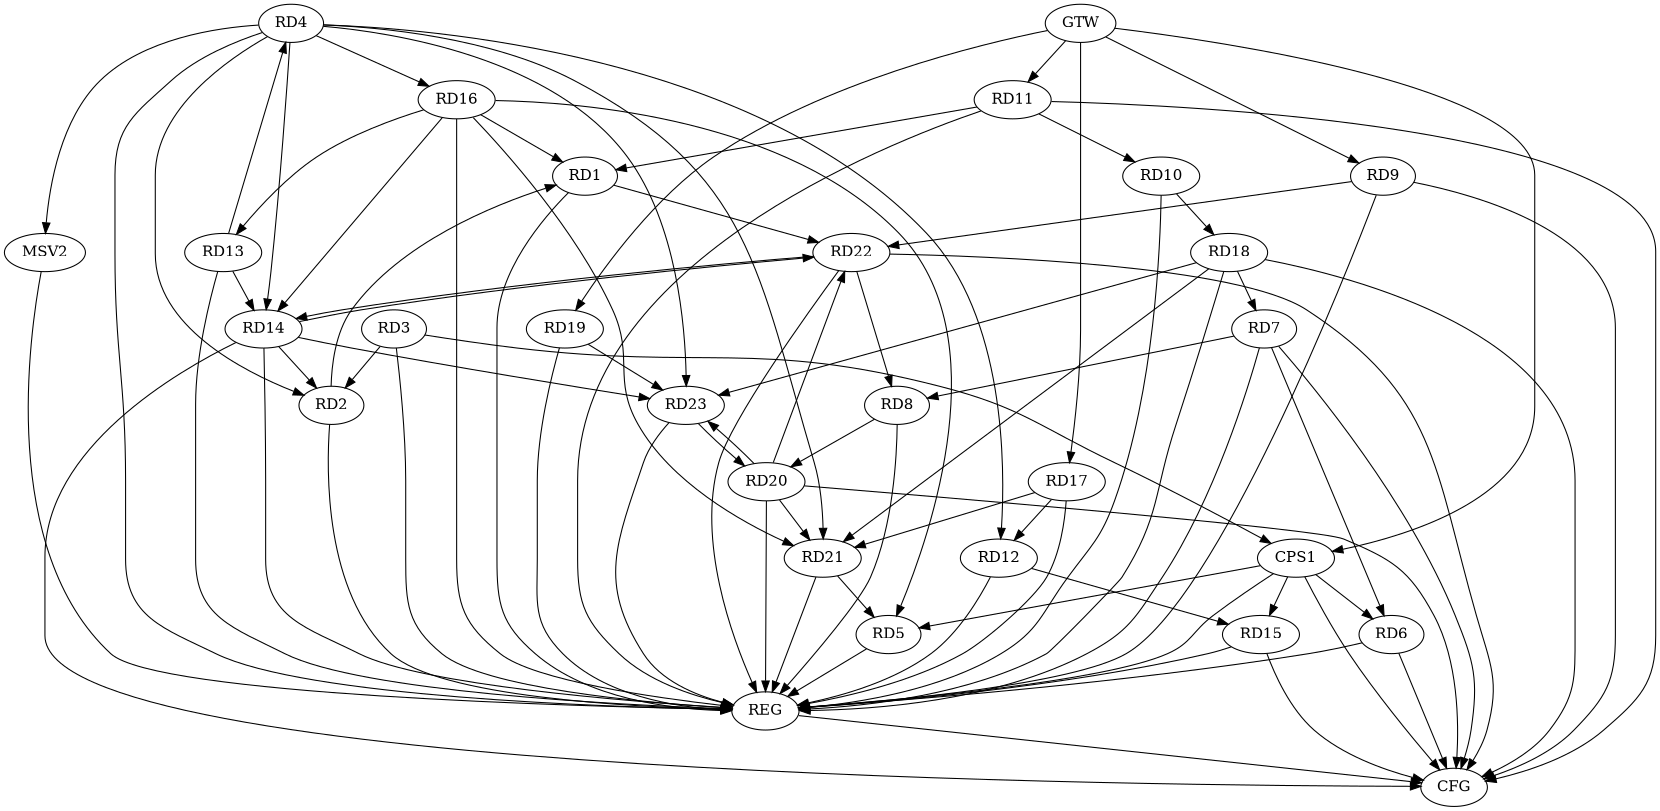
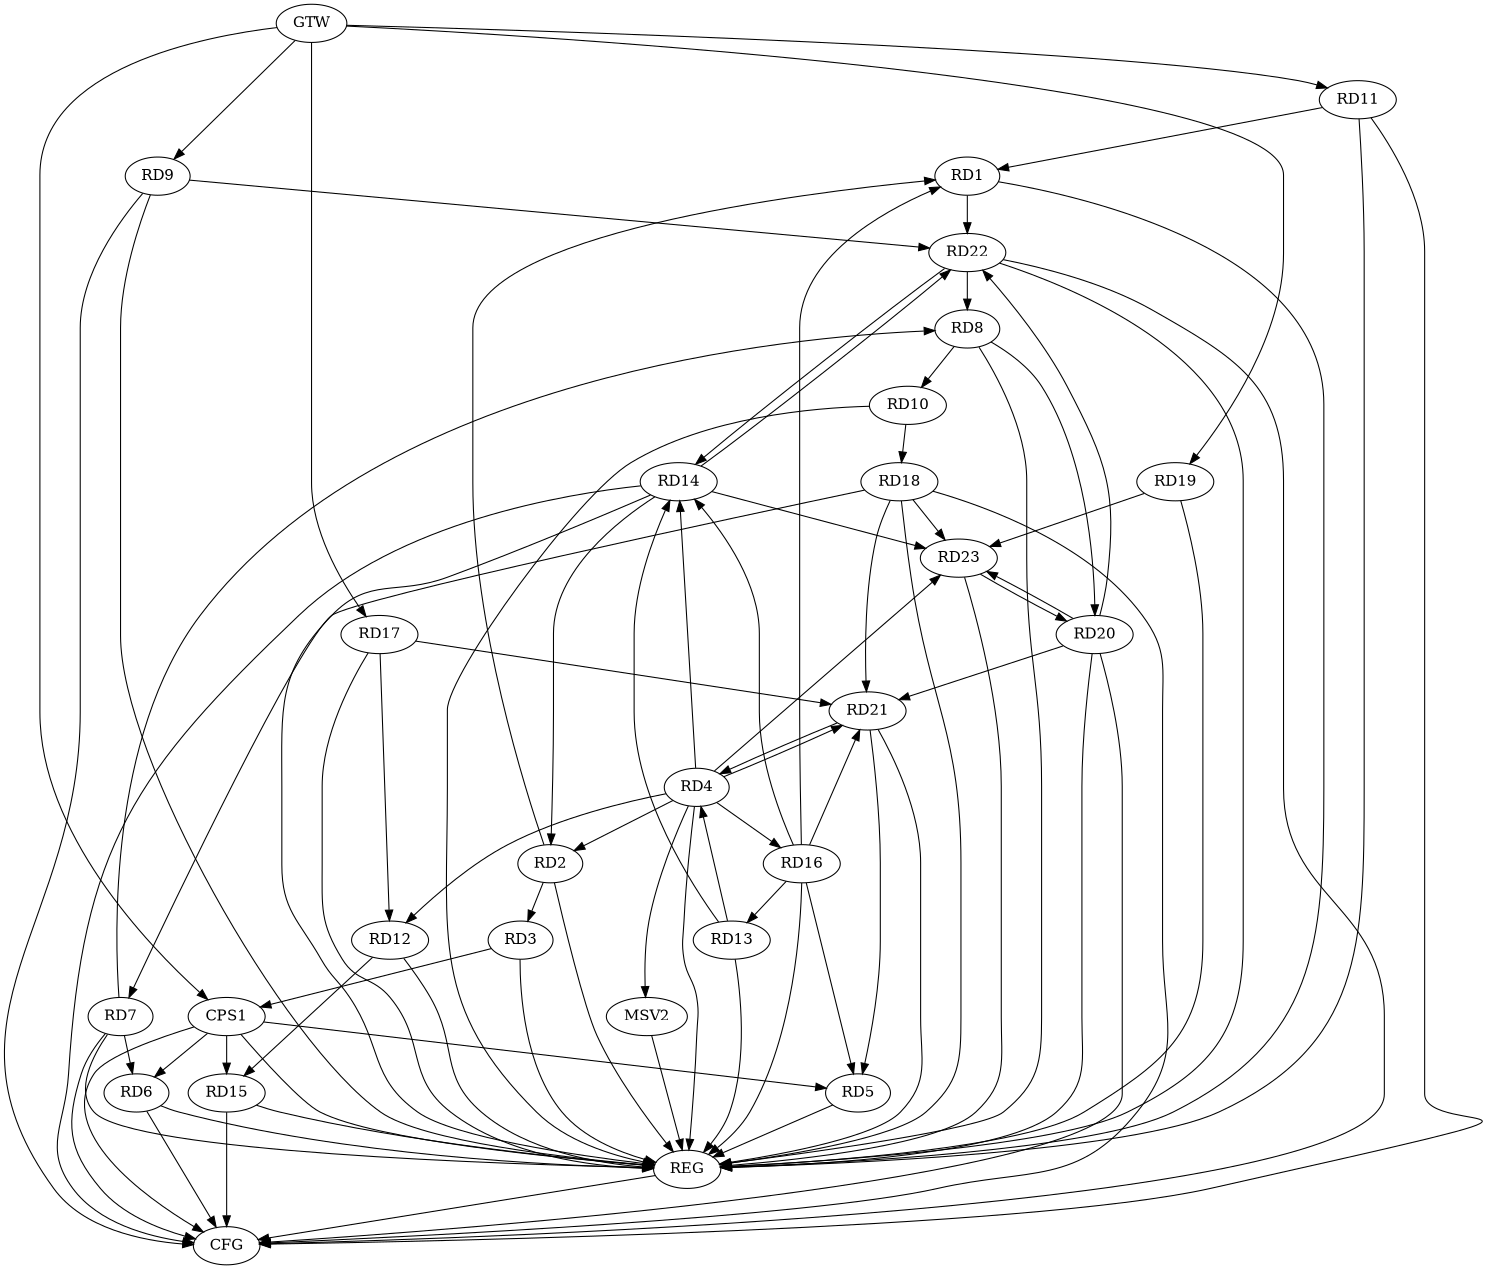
edge "RD11" -> "RD10": now "RD8" -> "RD10"
edge "RD3" -> "RD2": reversed
edge "RD21" -> "RD4": added
